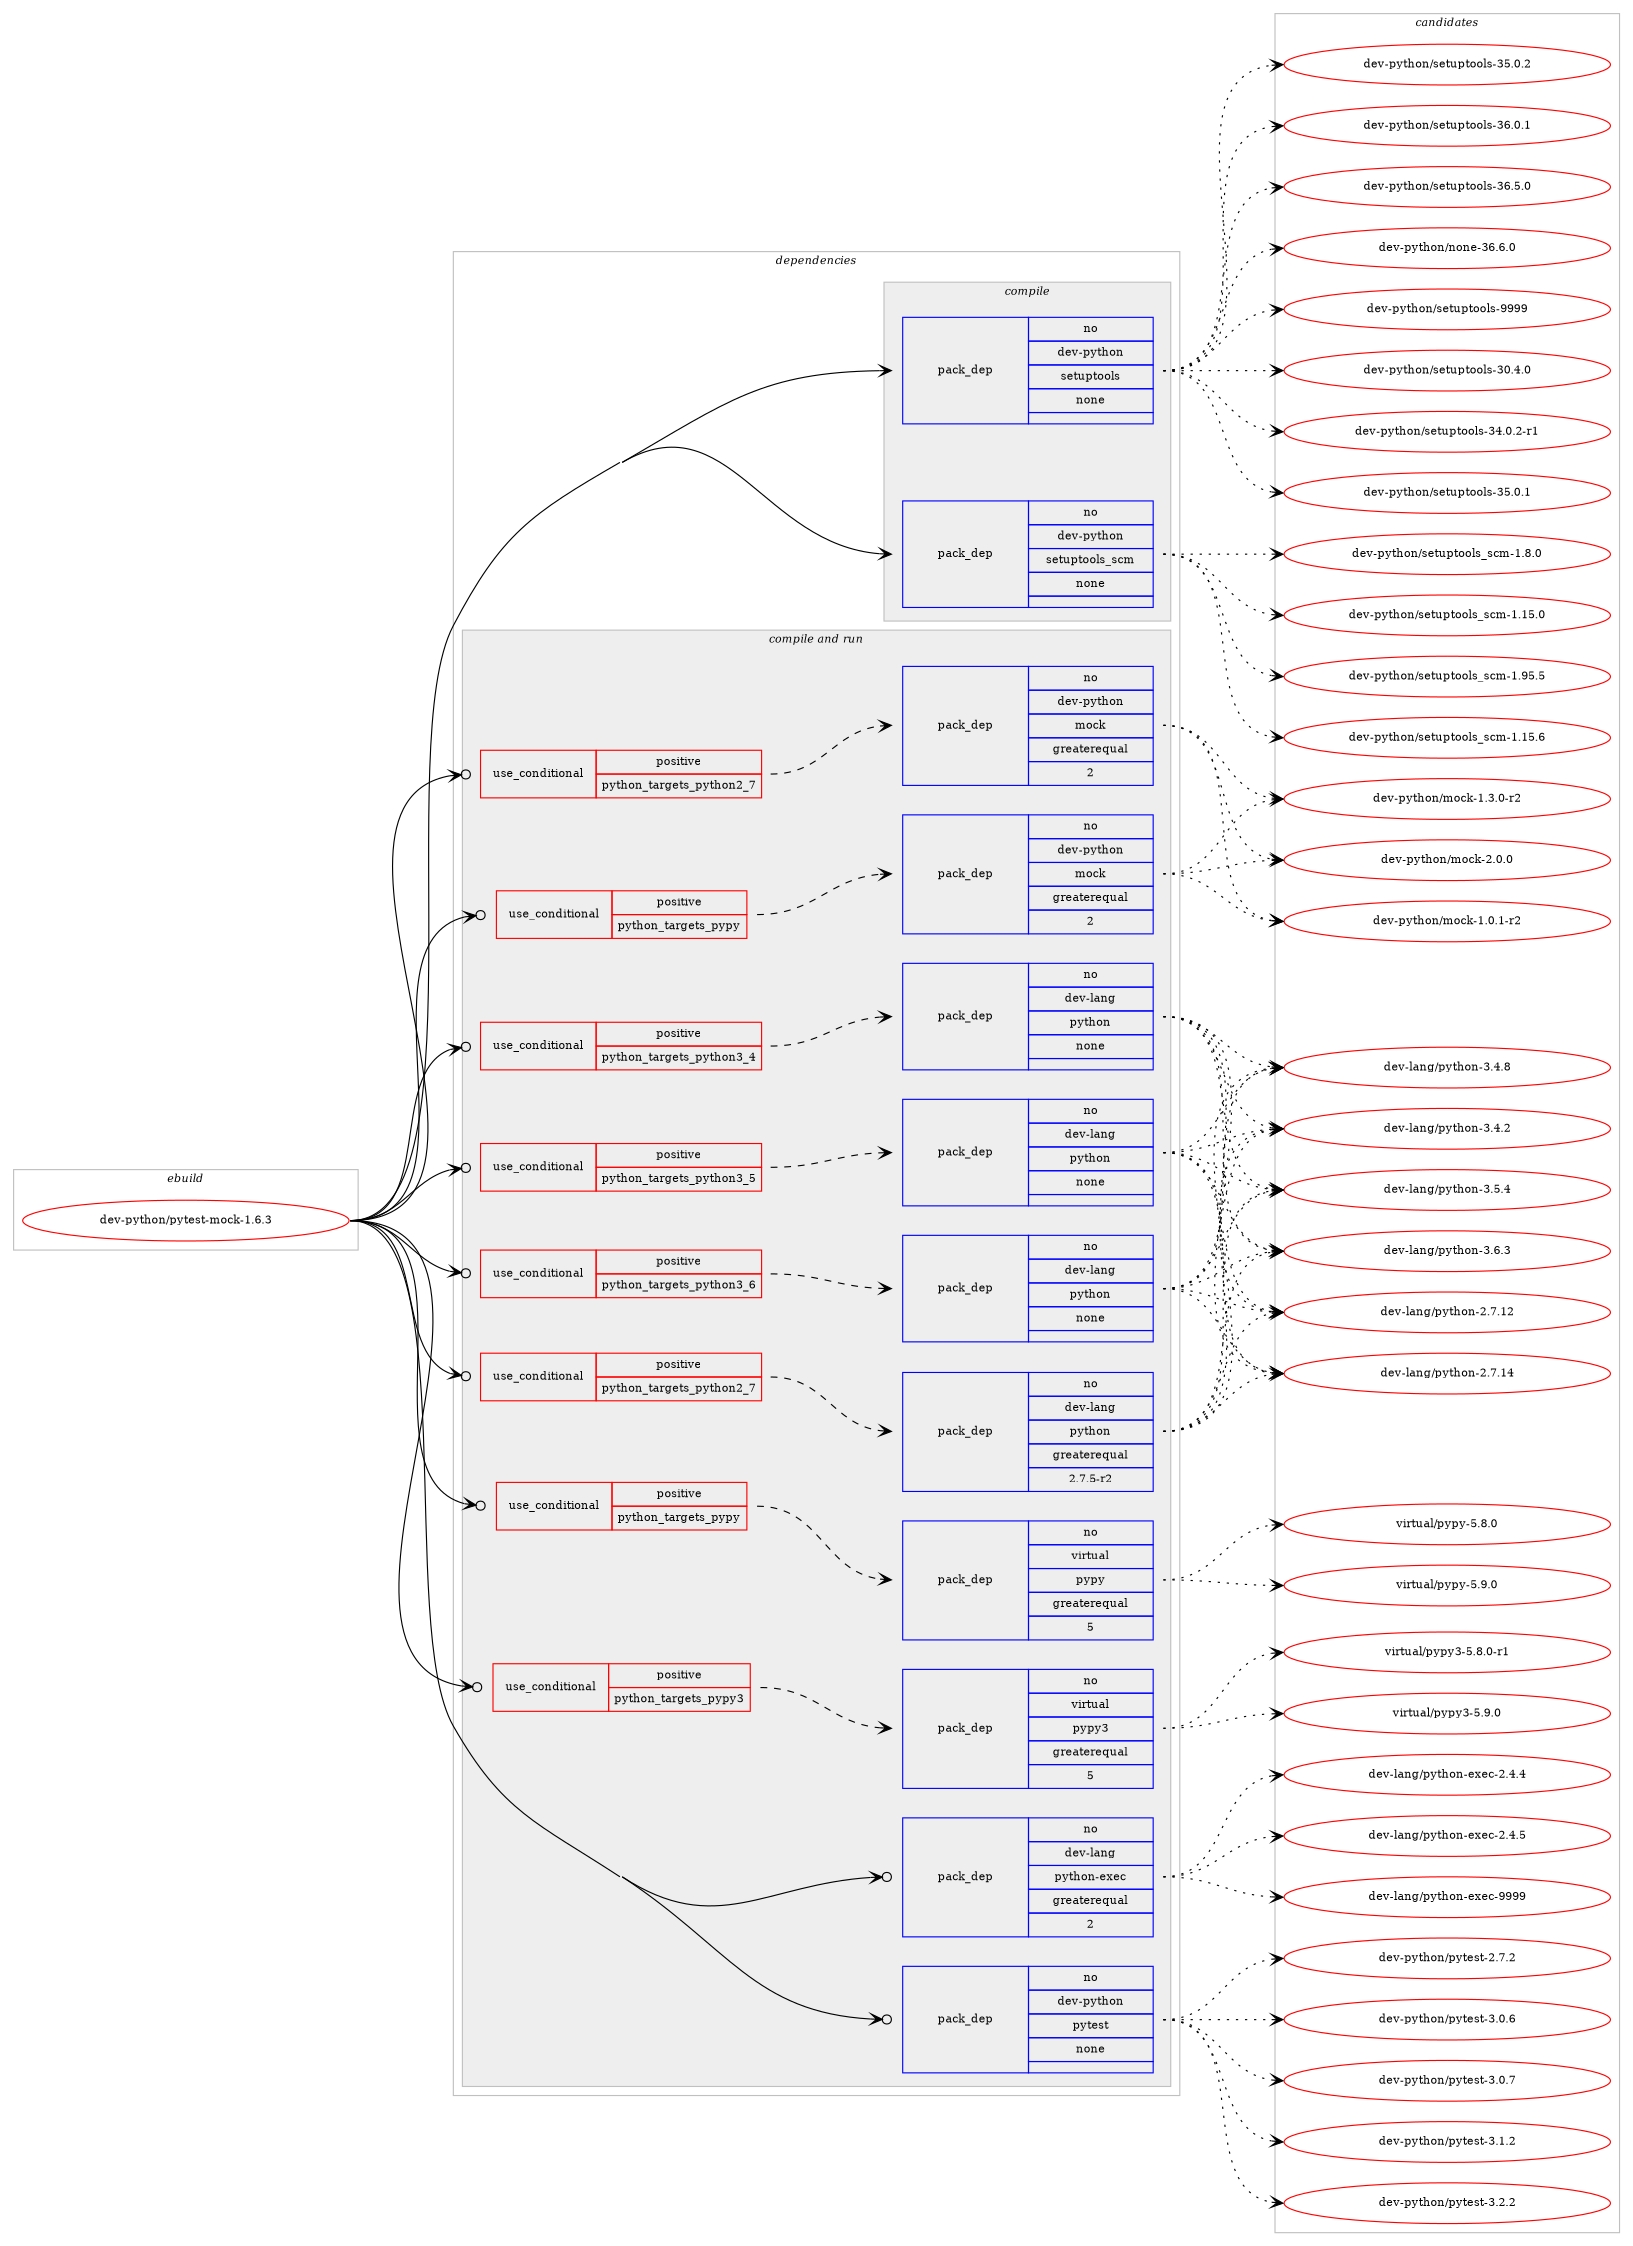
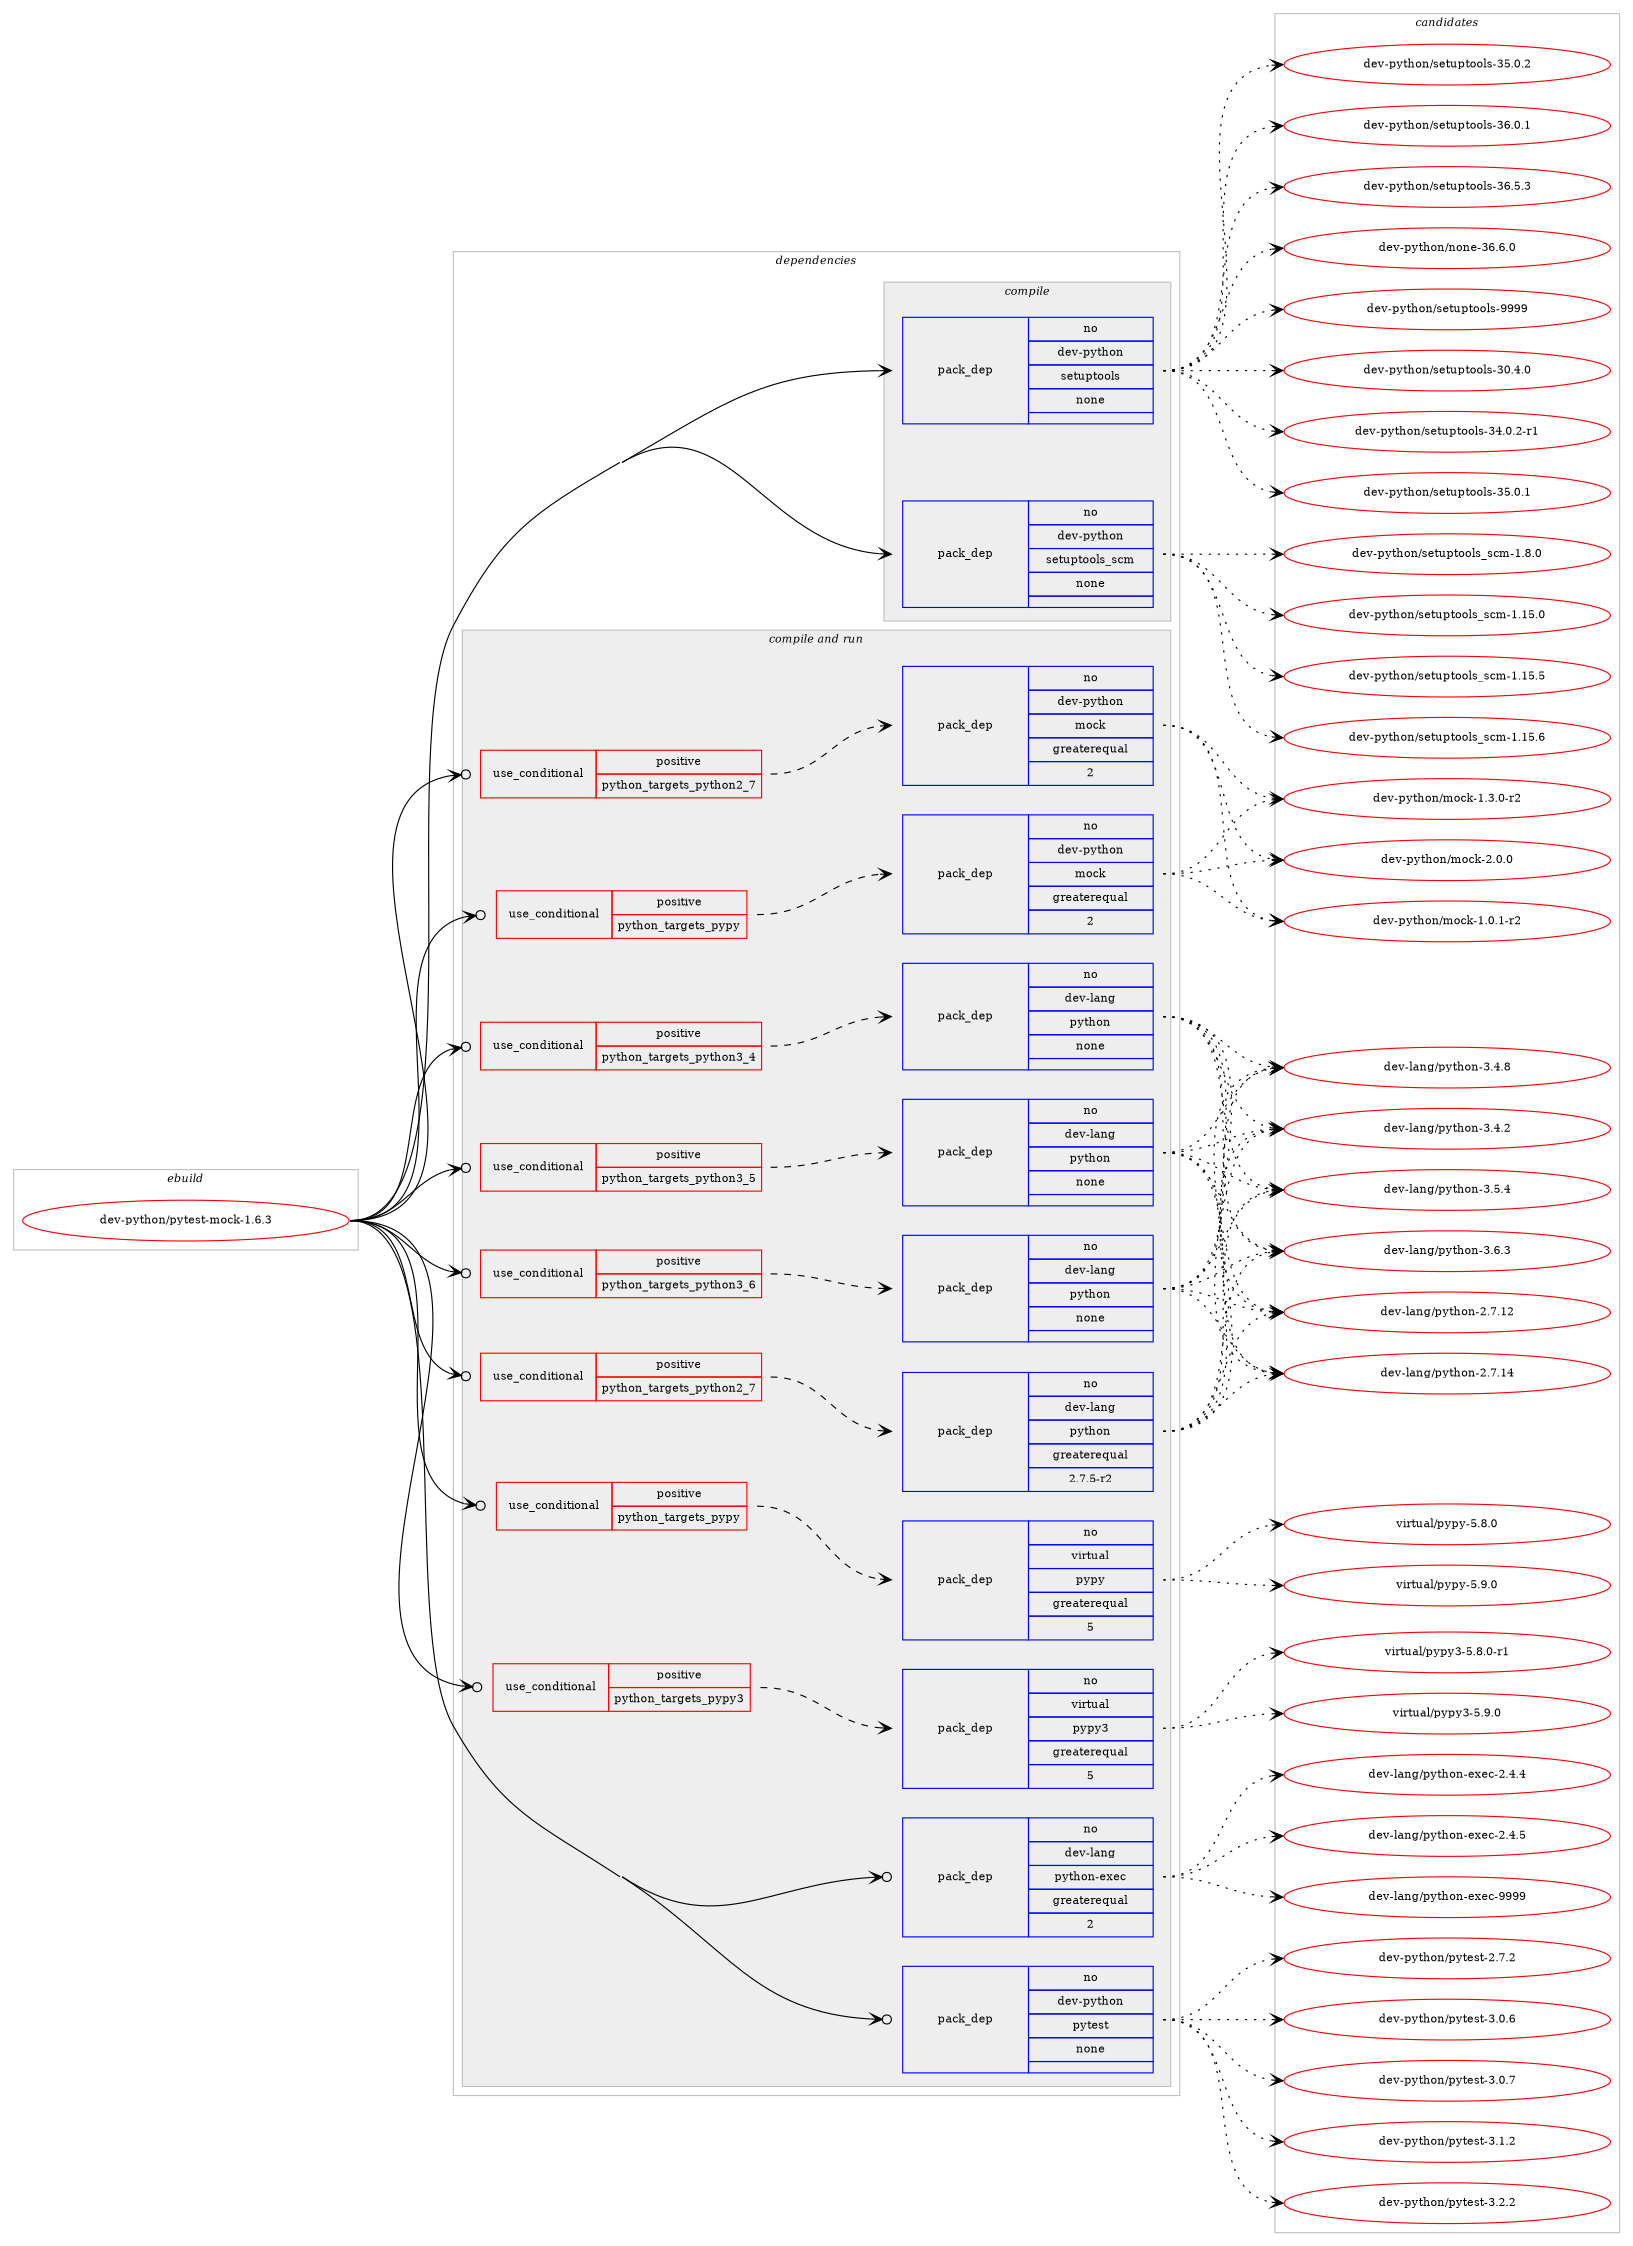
node "dev-python/setuptools-36.5.0": label "dev-python/setuptools-36.5.0" -> "dev-python/setuptools-36.5.3"
node "dev-python/setuptools_scm-1.95.5": label "dev-python/setuptools_scm-1.95.5" -> "dev-python/setuptools_scm-1.15.5"
